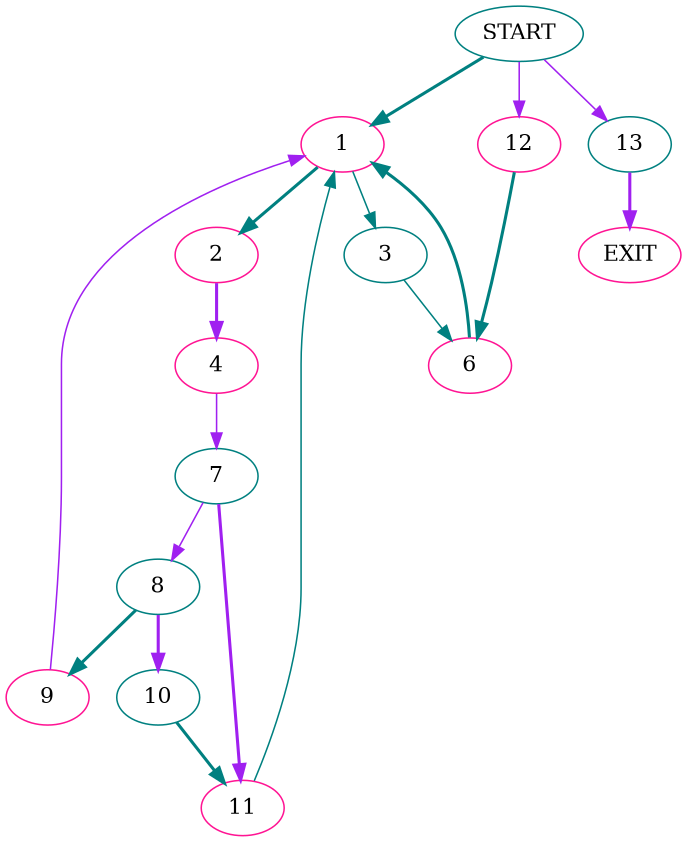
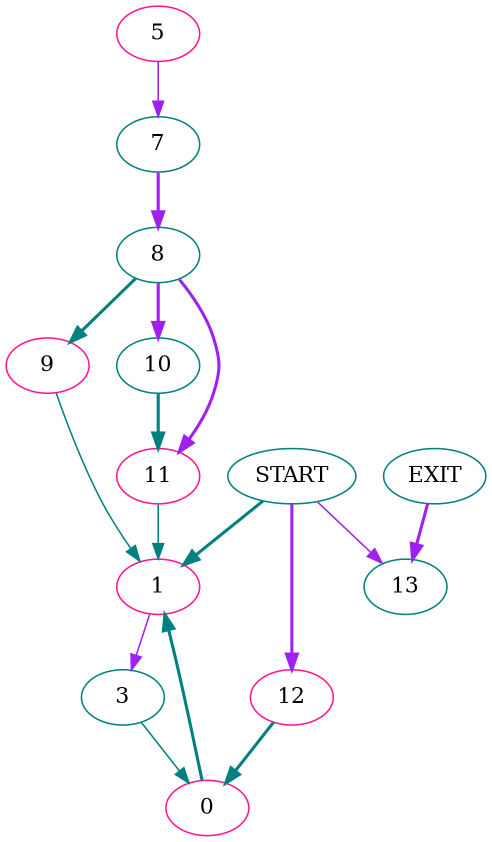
edge "START" -> "12": style solid -> bold
edge "13" -> "EXIT": reversed
edge "1" -> "3": color teal -> purple
node "2": removed
node "EXIT": color deeppink -> teal
edge "9" -> "1": color purple -> teal
node "4": label "4" -> "5"
node "6": label "6" -> "0"
edge "7" -> "8": style solid -> bold
edge "7" -> "11": now "8" -> "11"
